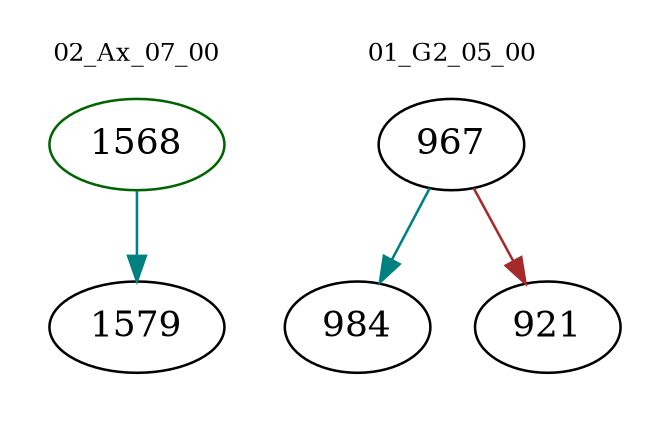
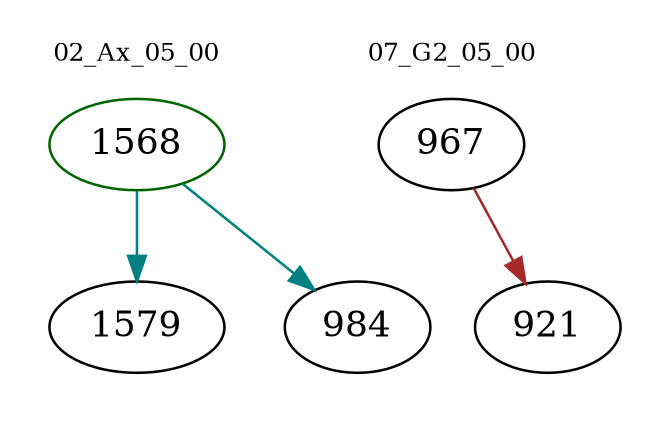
cluster "02_Ax_07_00": label "02_Ax_07_00" -> "02_Ax_05_00"
cluster "01_G2_05_00": label "01_G2_05_00" -> "07_G2_05_00"
edge "967" -> "984": now "1568" -> "984"
